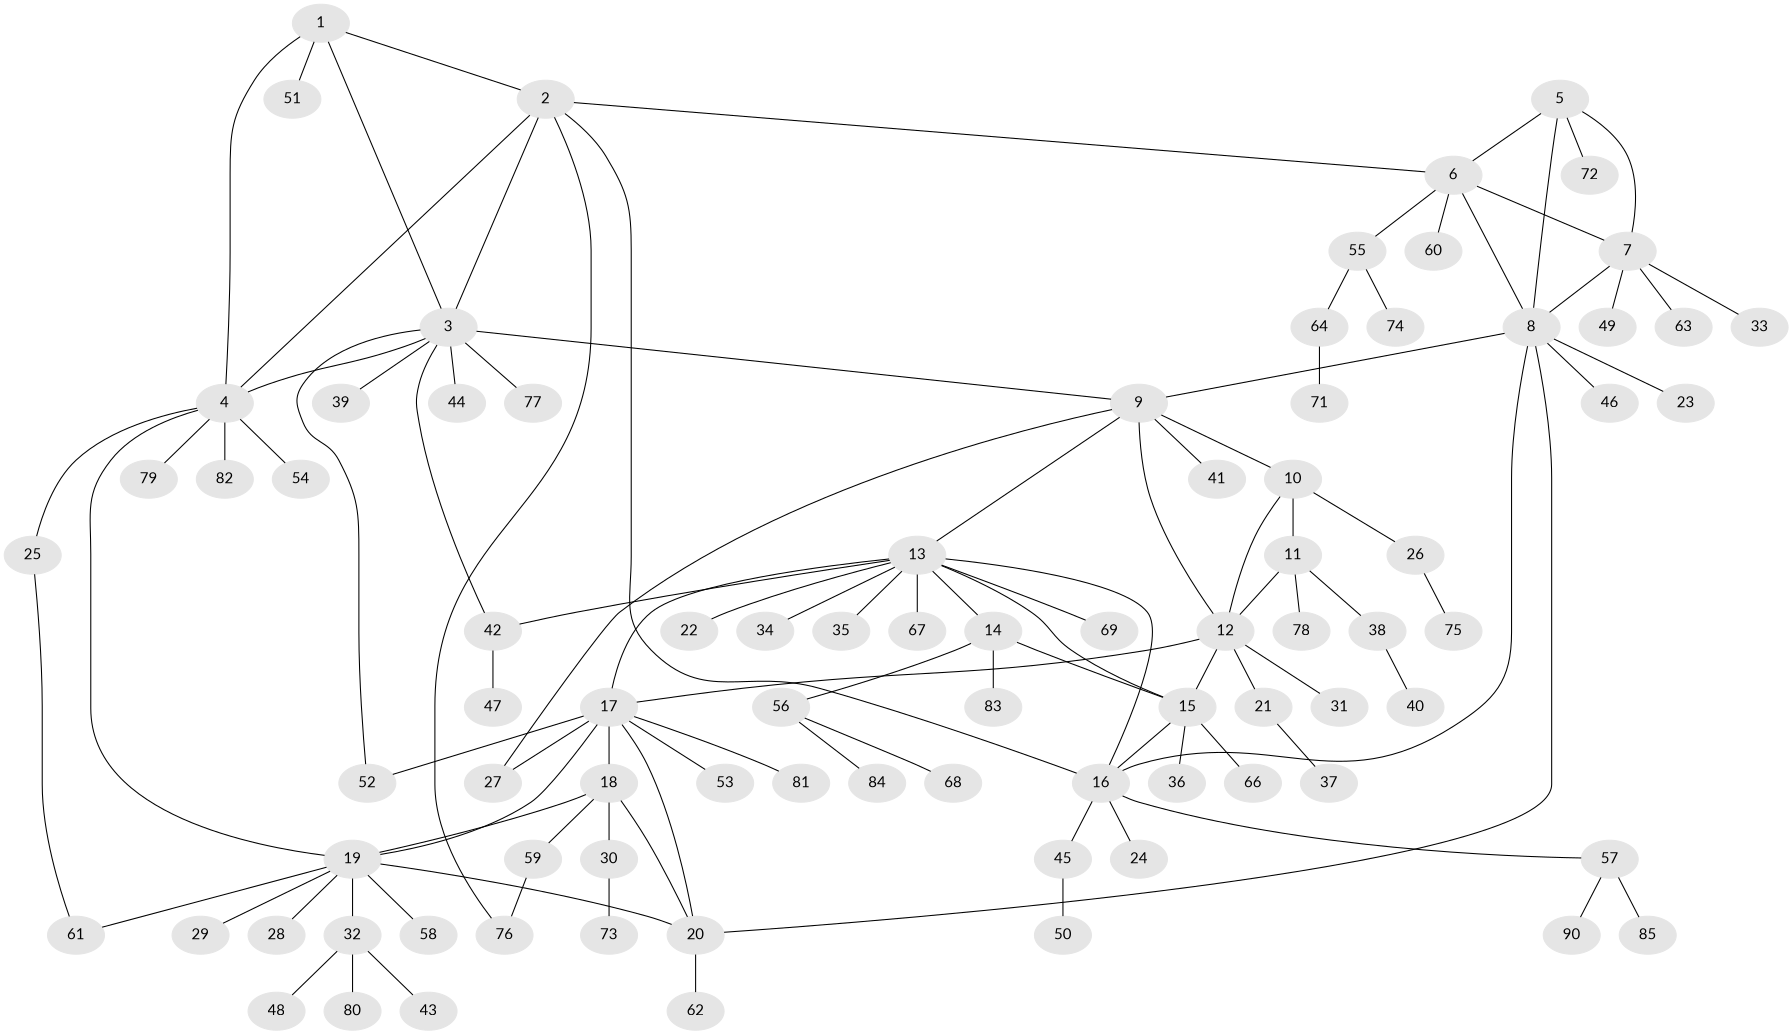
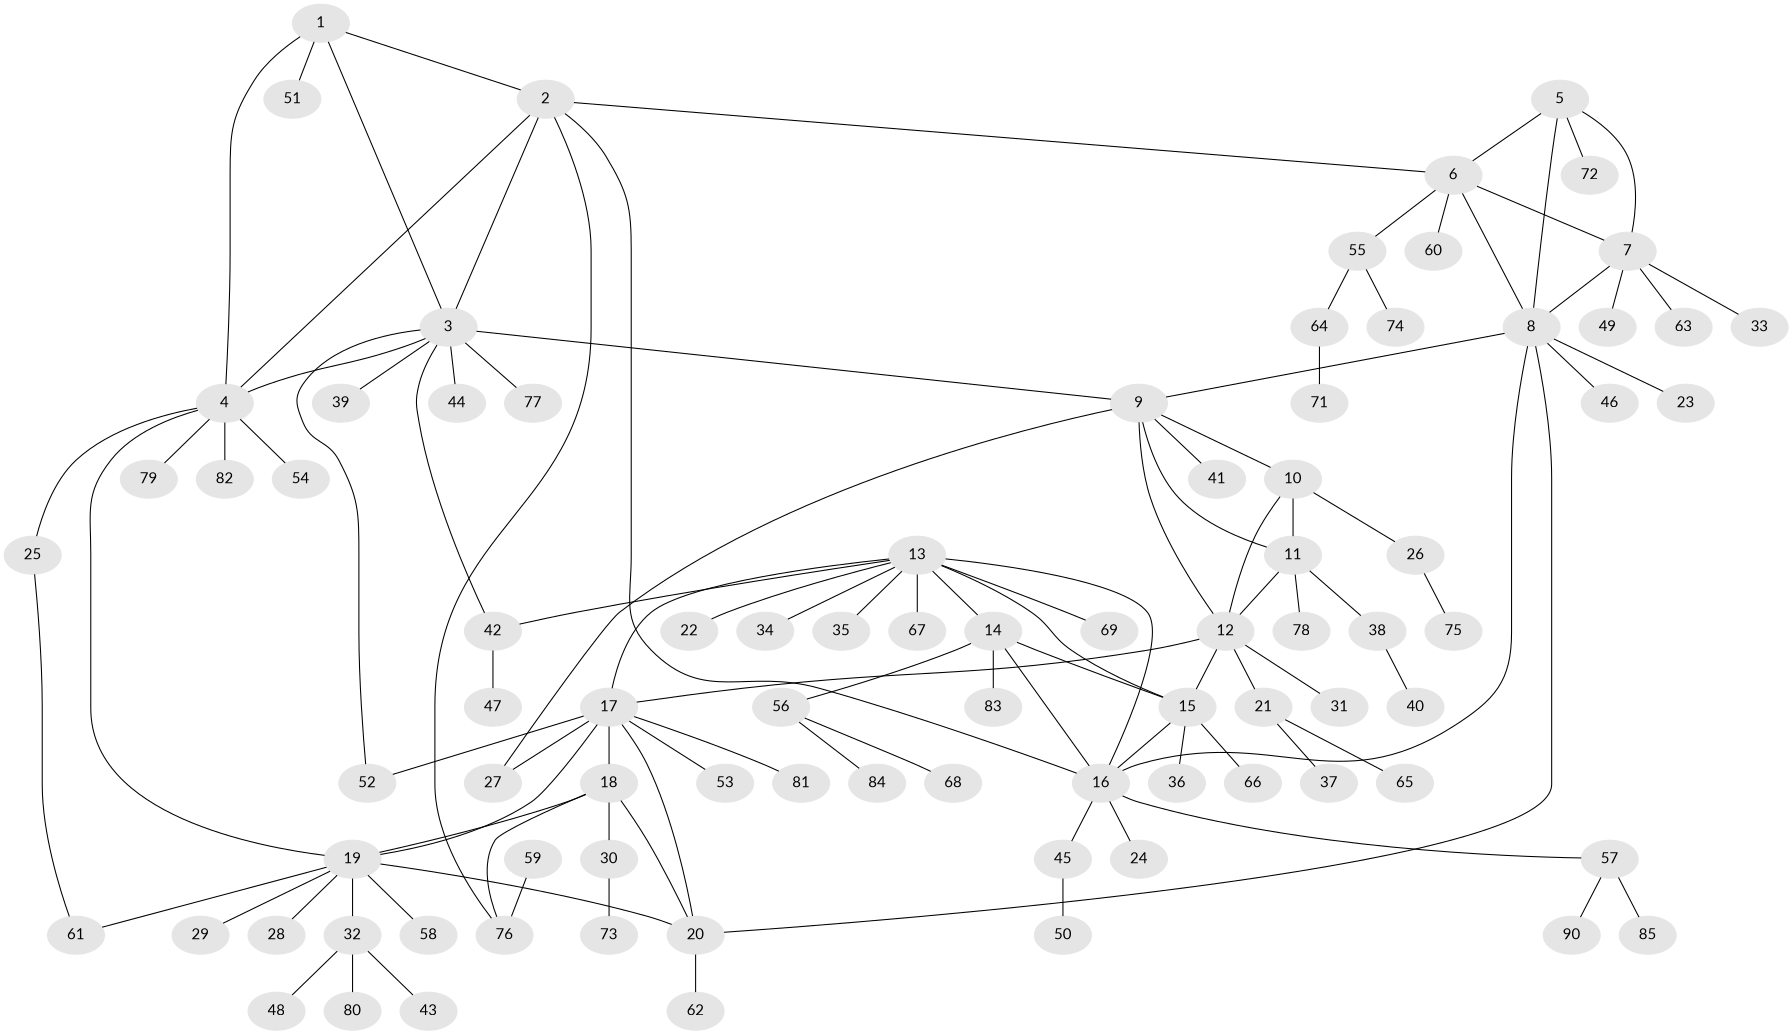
edge "9" -- "13": now "9" -- "11"
edge "14" -- "16": added
node "65": added
edge "18" -- "59": now "18" -- "76"
